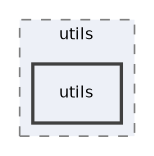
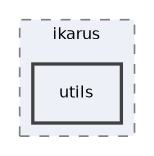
cluster "utils": label "utils" -> "ikarus"
